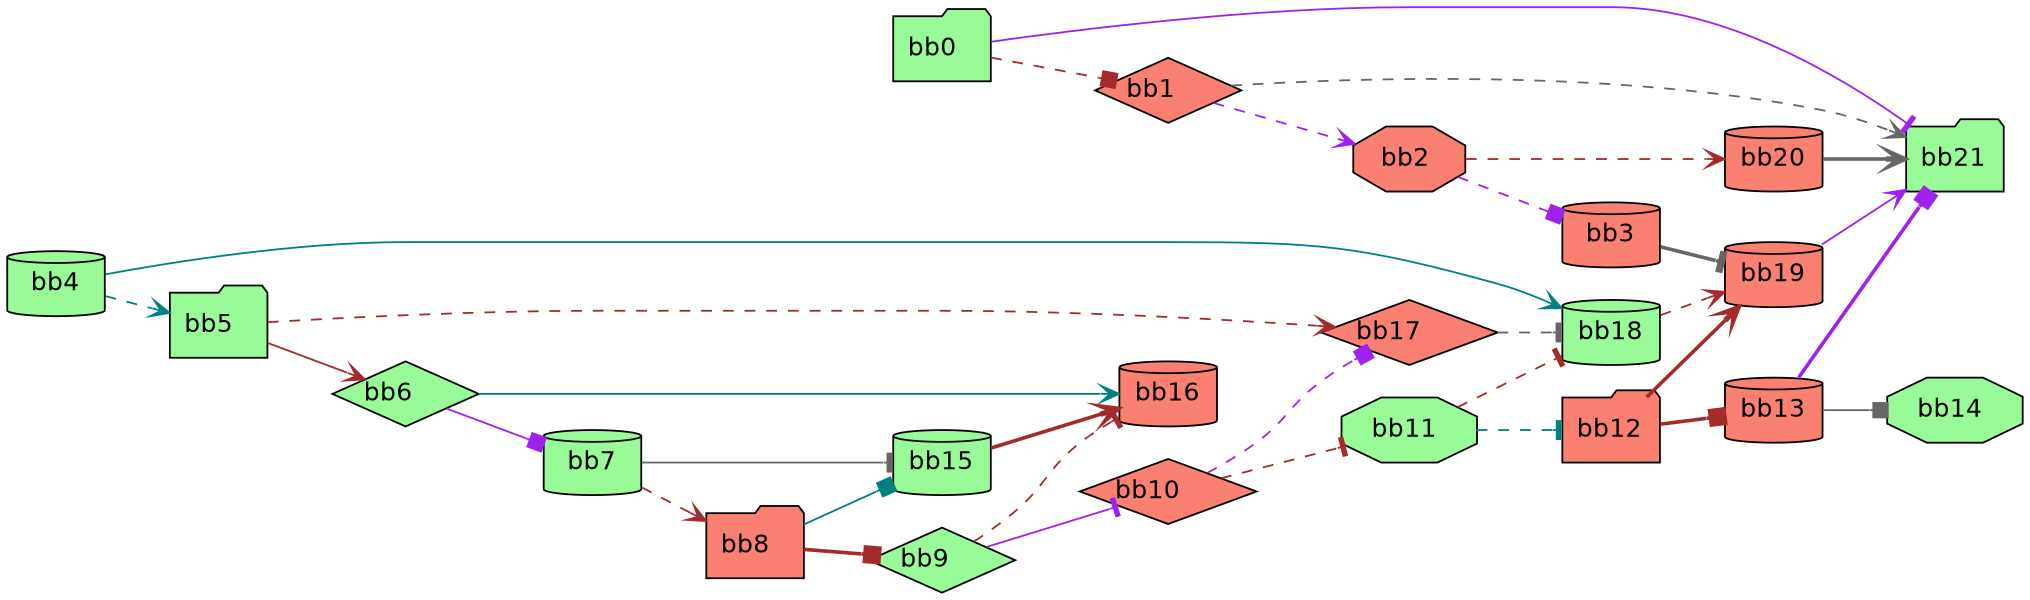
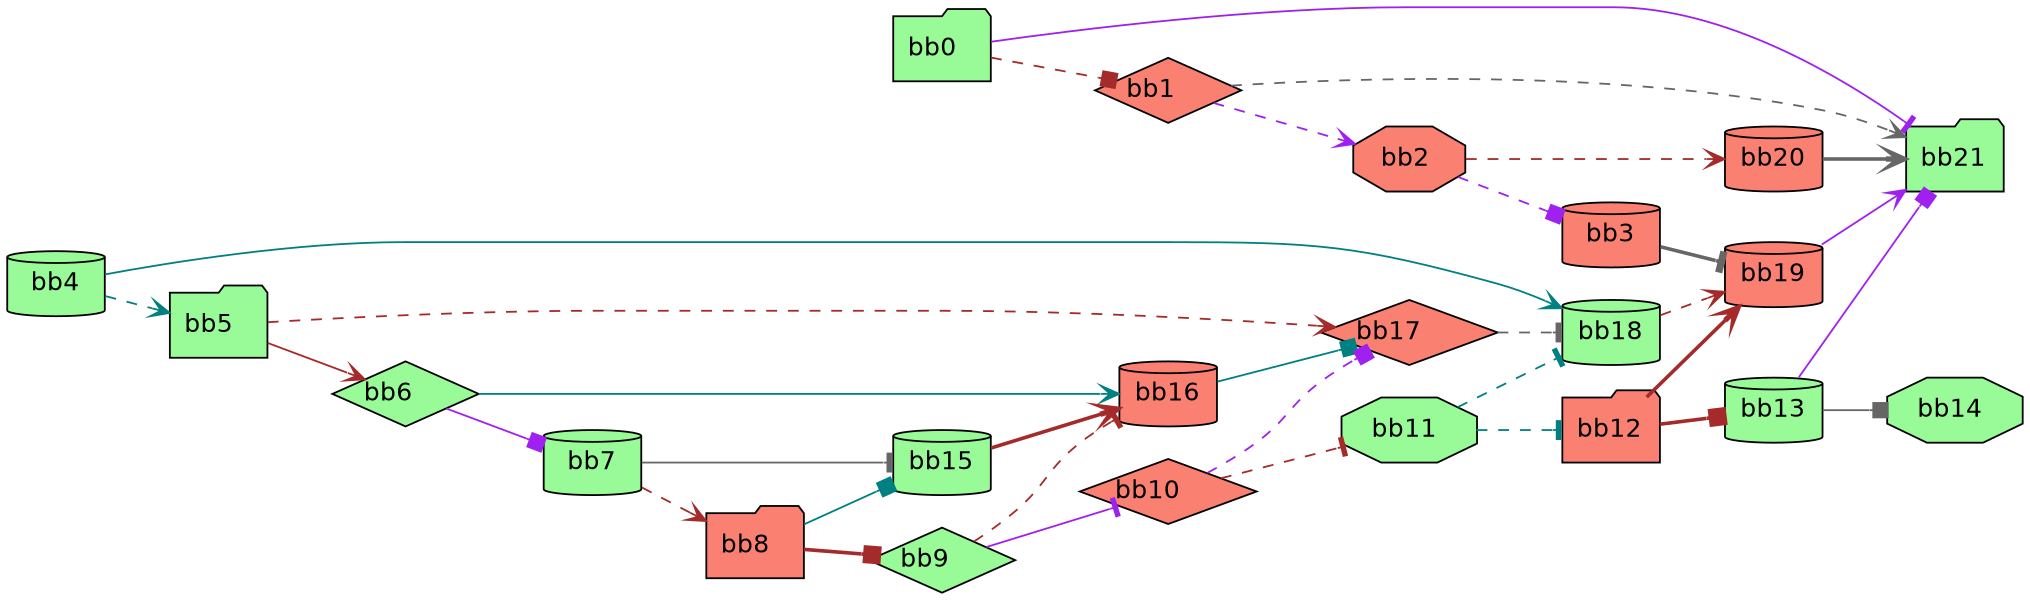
edge "bb13" -> "bb21": style bold -> solid
edge "bb16" -> "bb17": added
edge "bb11" -> "bb18": color brown -> teal
node "bb13": fillcolor salmon -> palegreen
